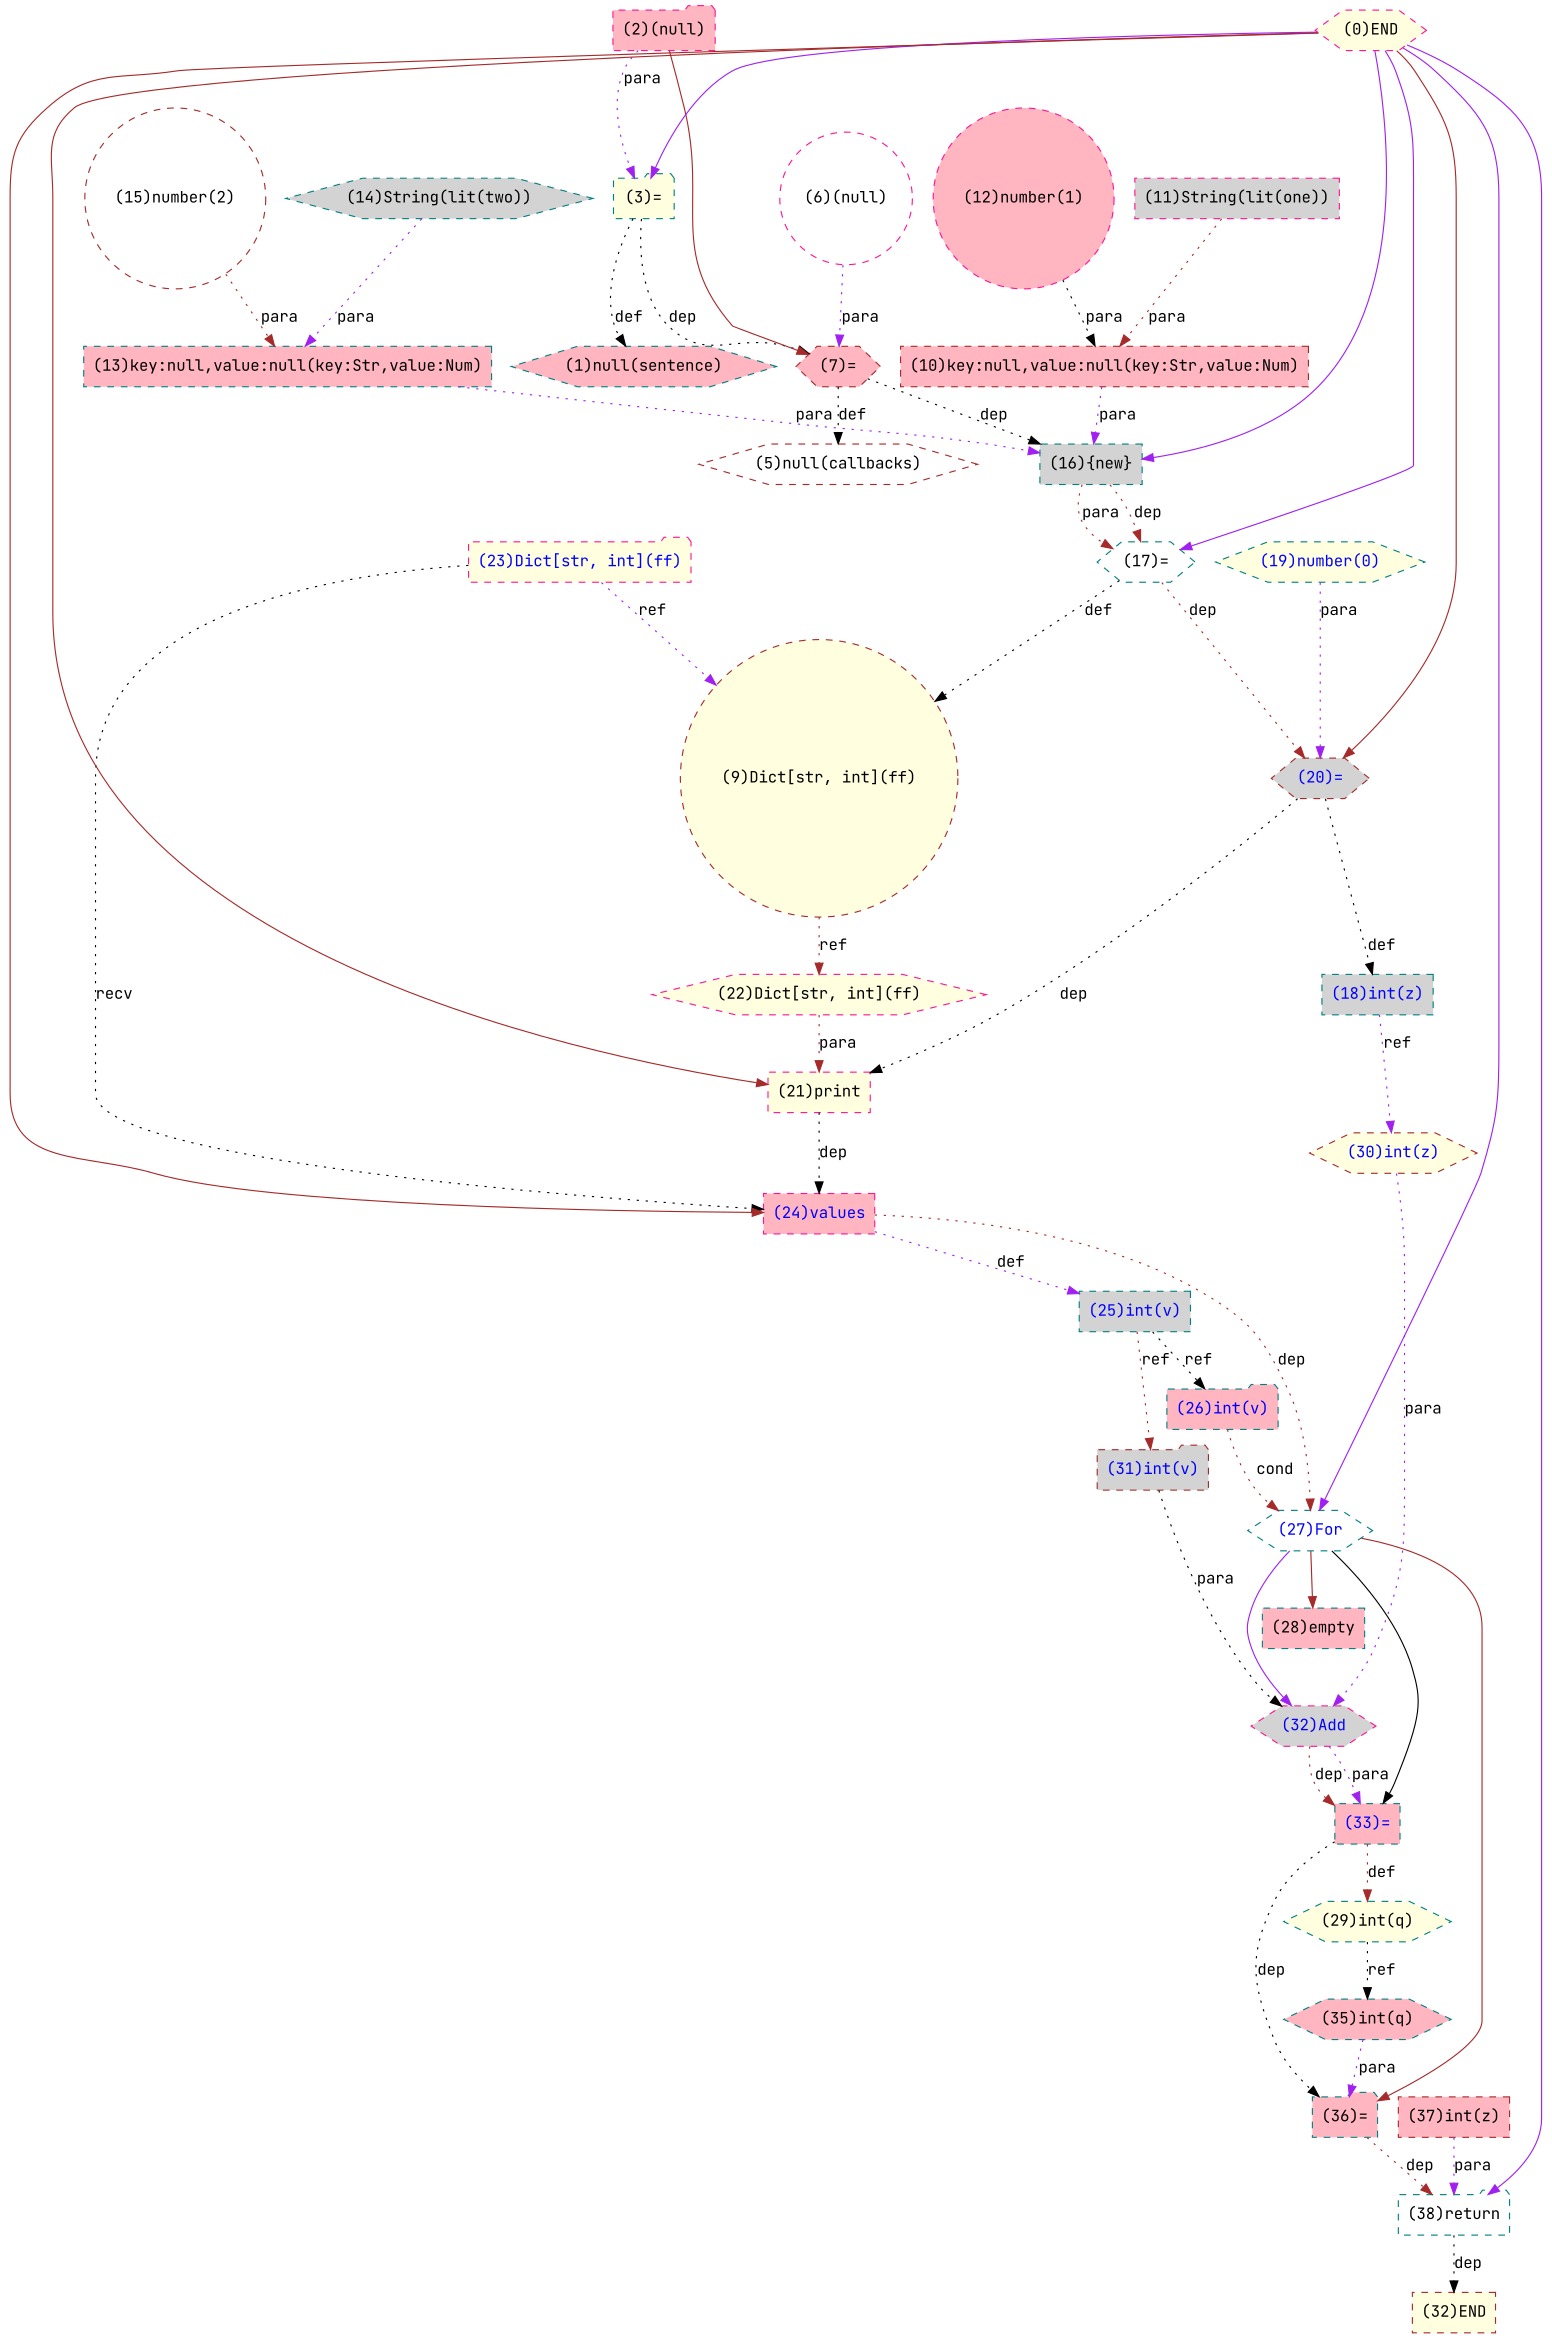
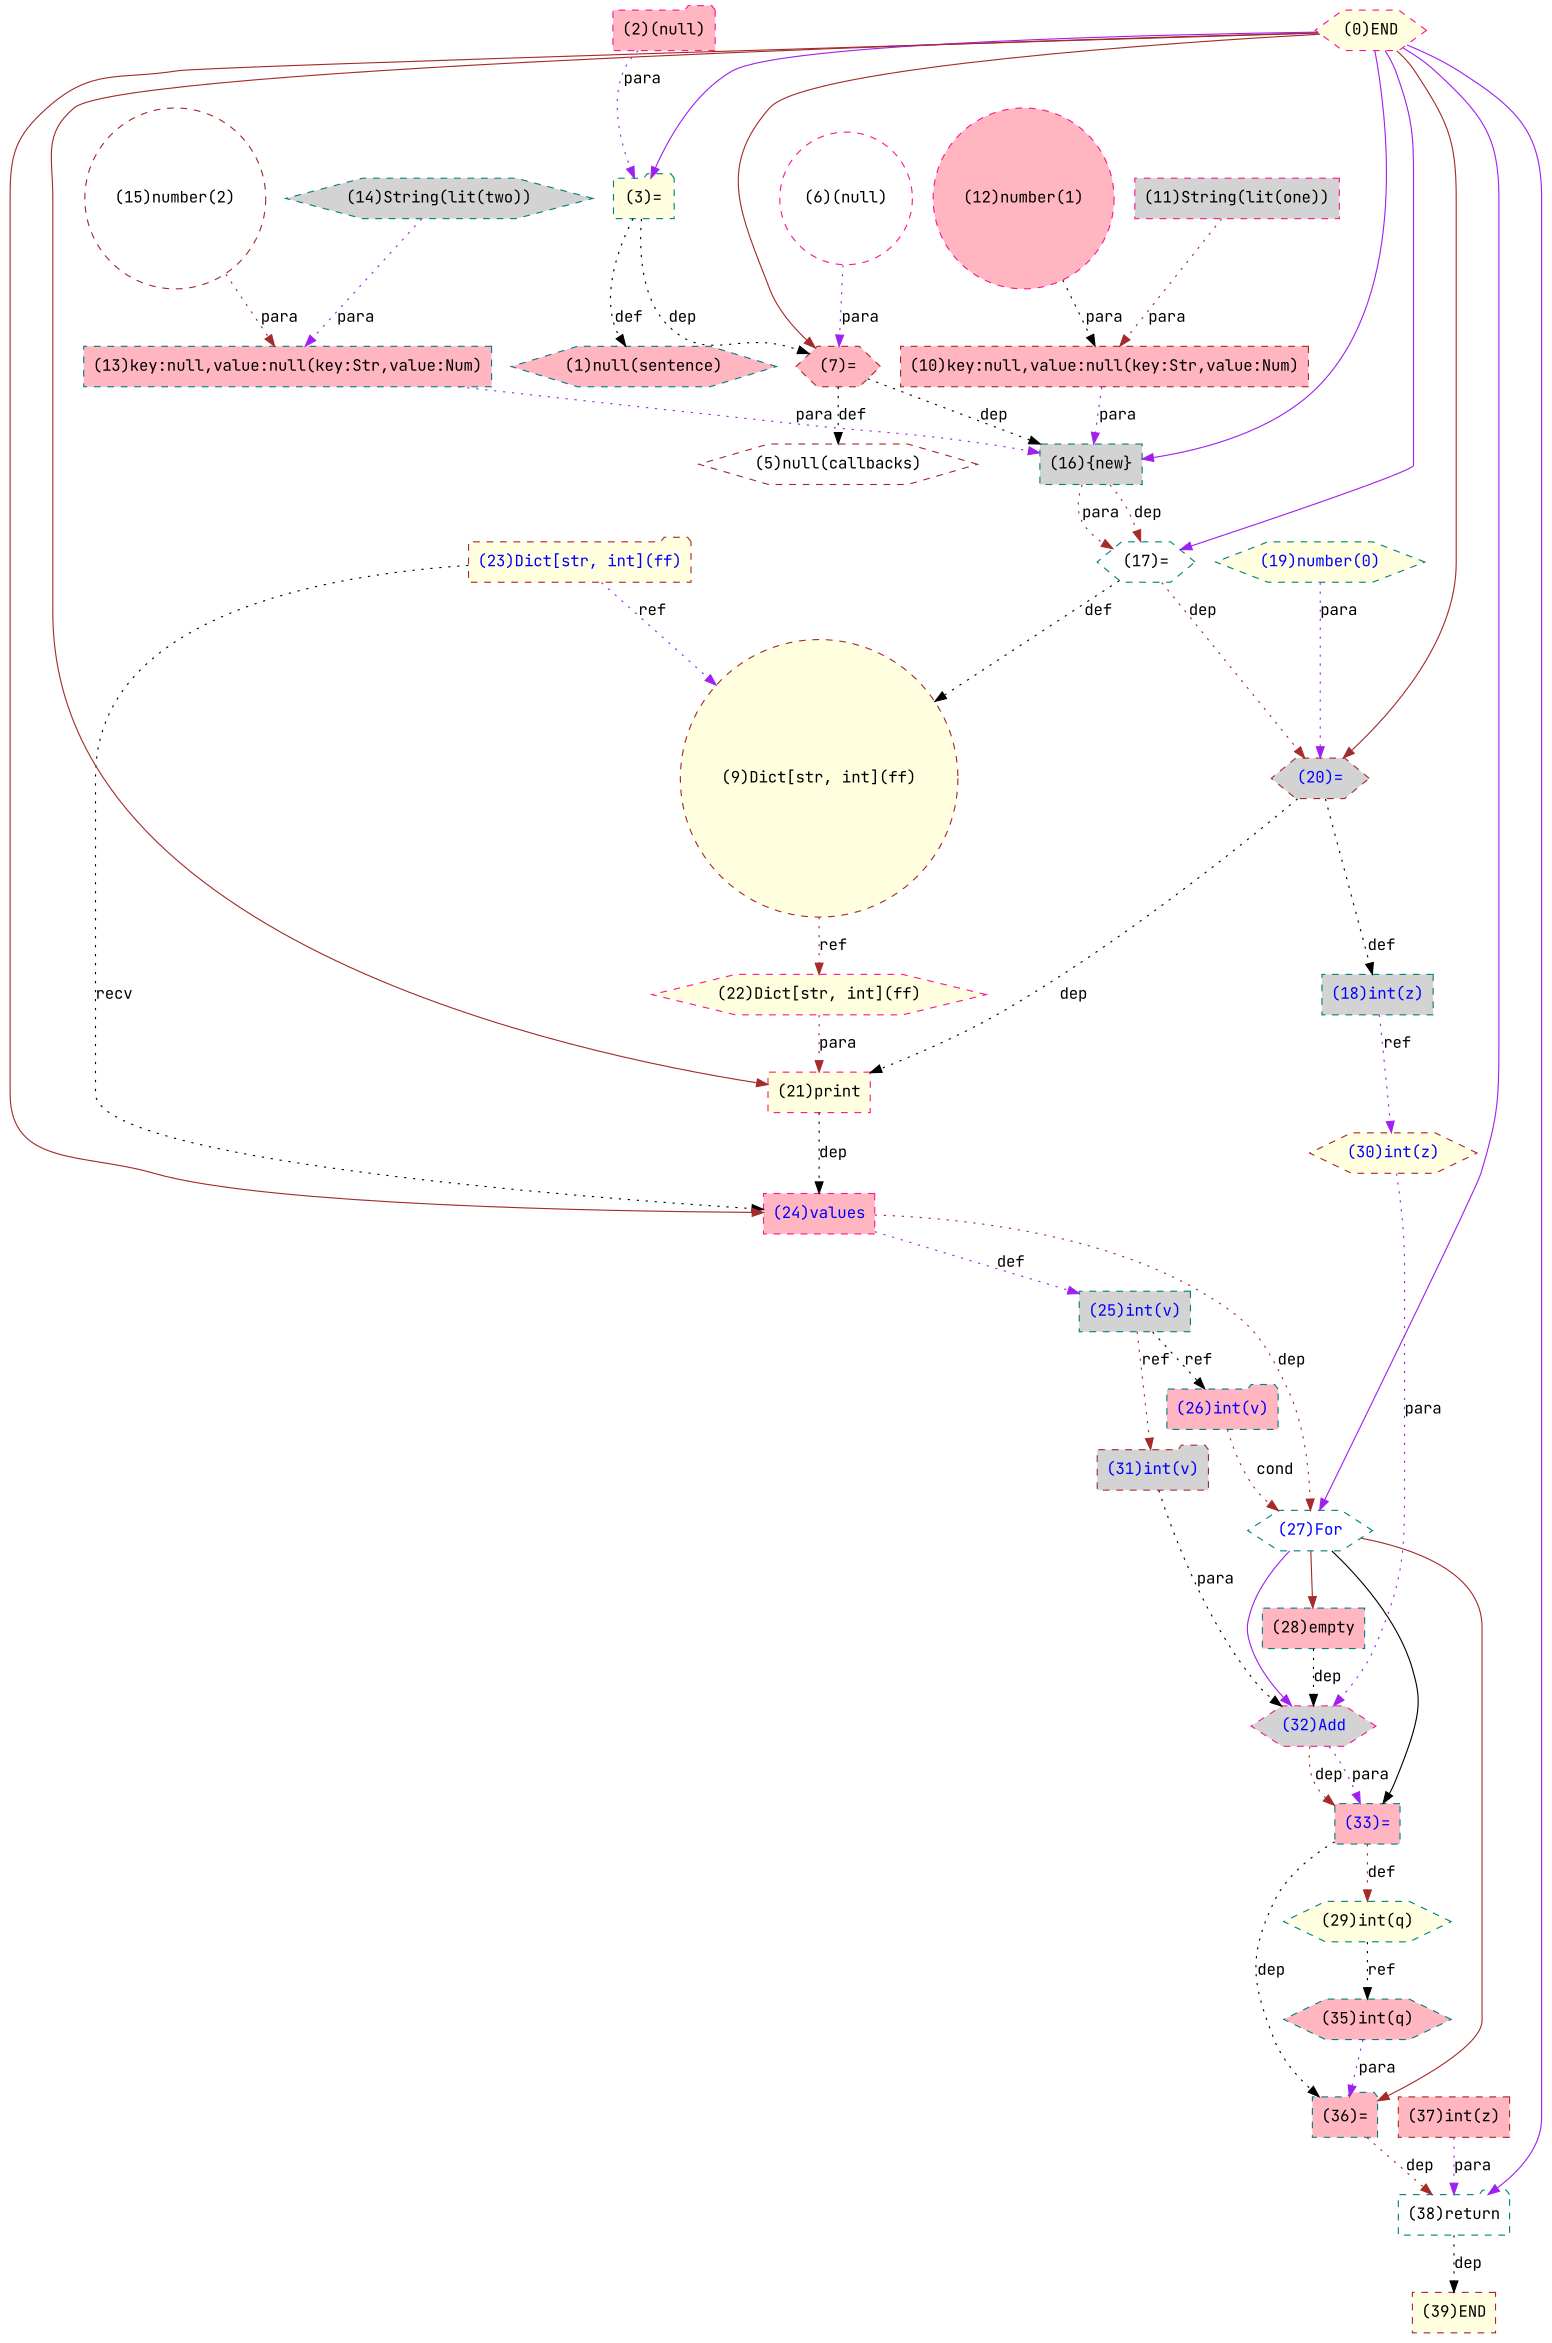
edge "(2)(null)" -> "(7)=": now "(0)END" -> "(7)="
node "(23)Dict[str, int](ff)": color deeppink -> brown
edge "(28)empty" -> "(32)Add": added, label "dep"
node "(32)END": label "(32)END" -> "(39)END"
